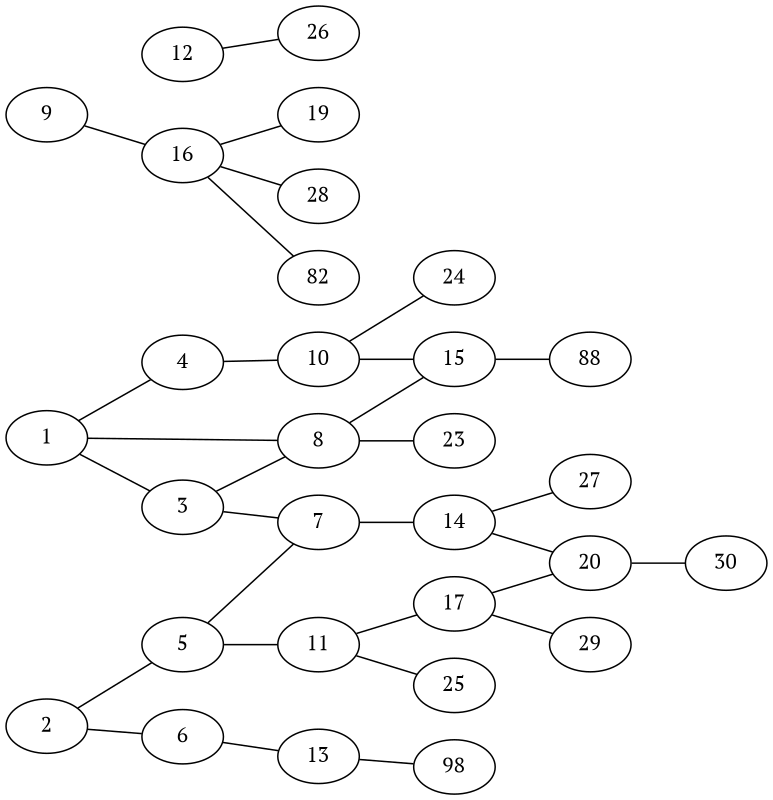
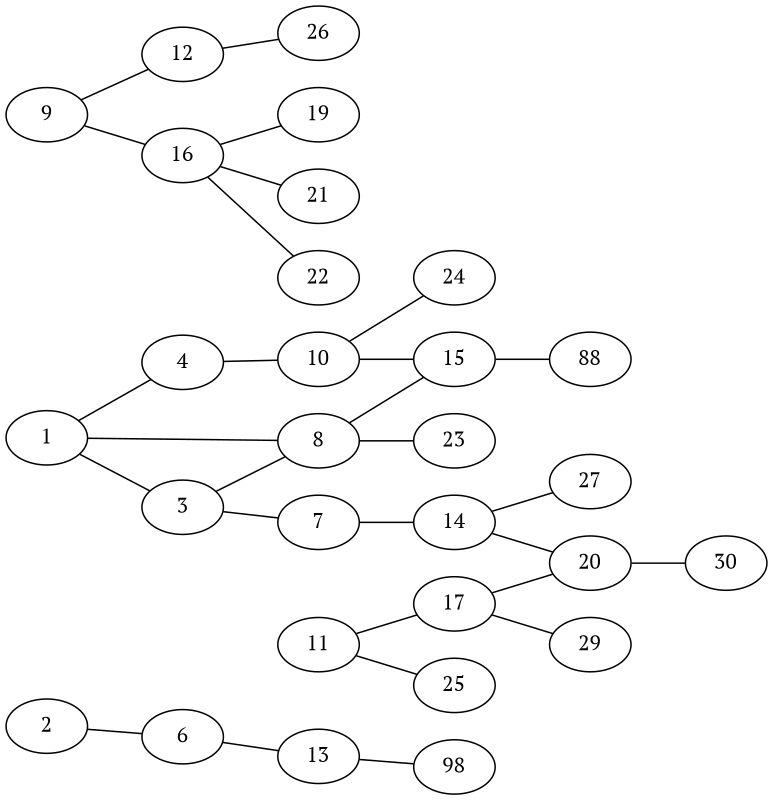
edge "12" -- "9": added
node "28": label "28" -> "21"
node "82": label "82" -> "22"
node "5": removed
